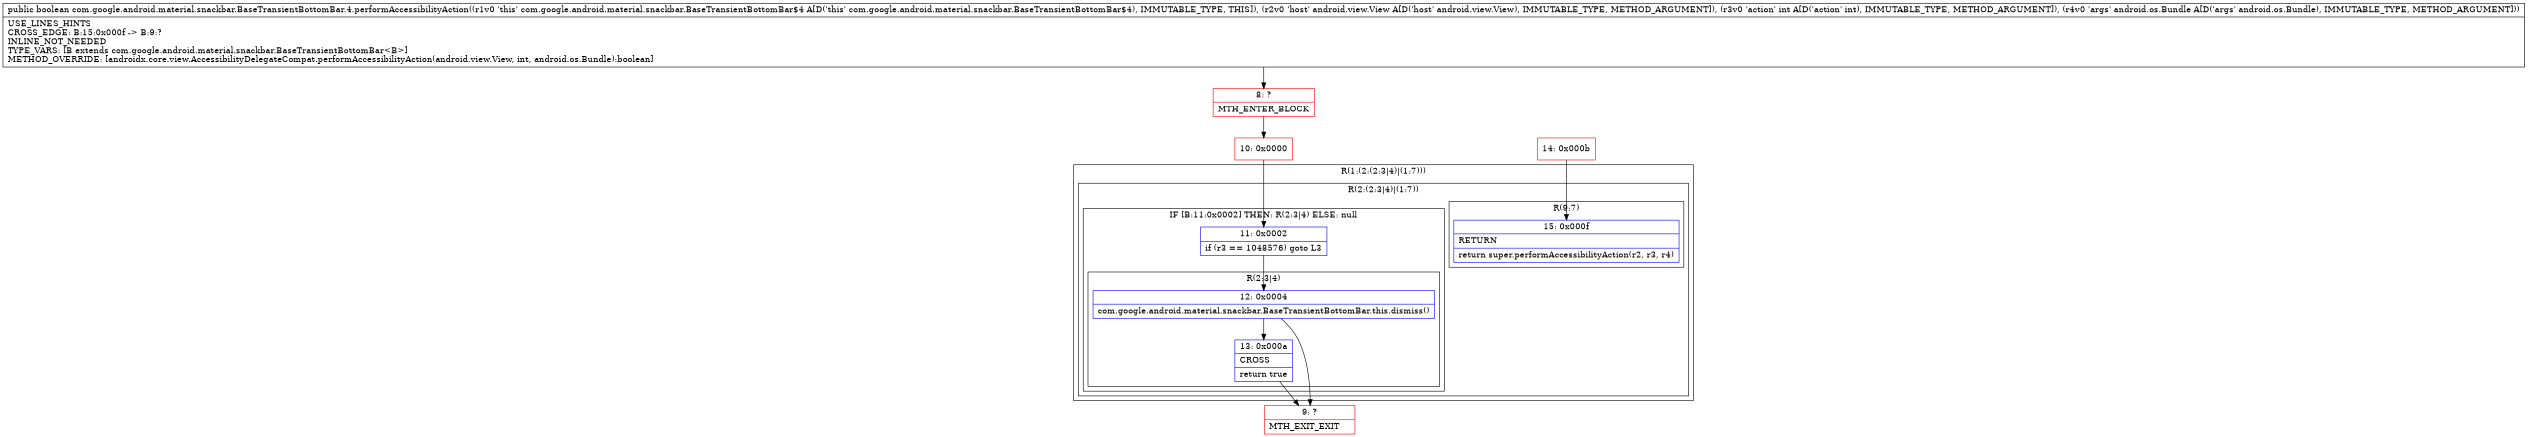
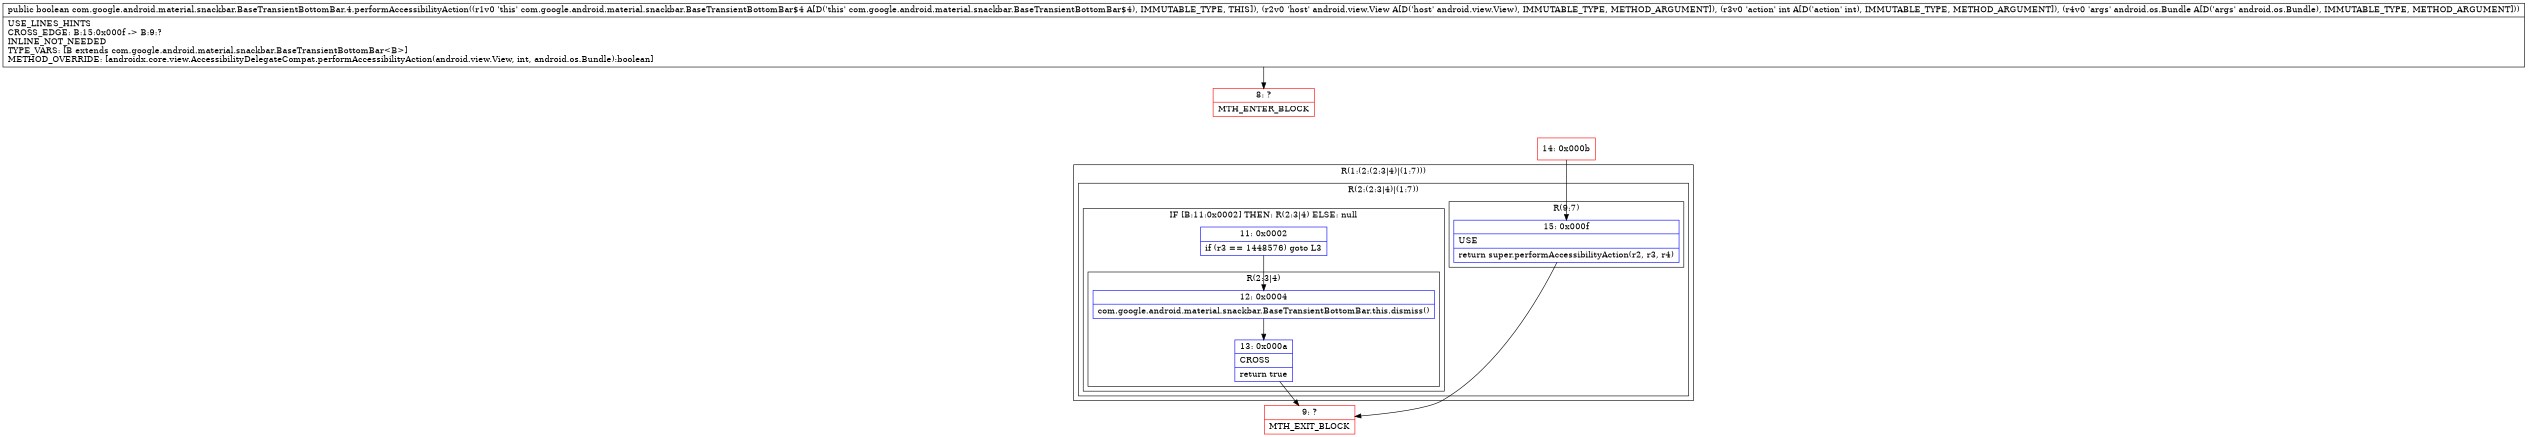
node "10: 0x0000": removed
node "15: 0x000f": text "RETURN" -> "USE"
node "11: 0x0002": text "if (r3 == 1048576) goto L3" -> "if (r3 == 1448576) goto L3"
edge "12: 0x0004" -> "9: ?": now "15: 0x000f" -> "9: ?"
node "9: ?": text "MTH_EXIT_EXIT" -> "MTH_EXIT_BLOCK"
